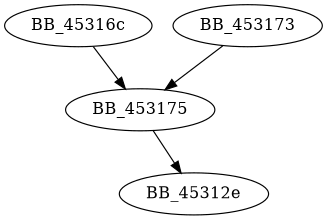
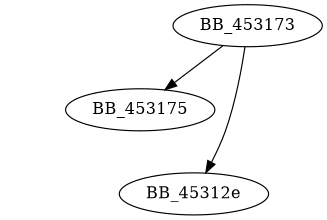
node "BB_45316c": removed
edge "BB_453175" -> "BB_45312e": now "BB_453173" -> "BB_45312e"
